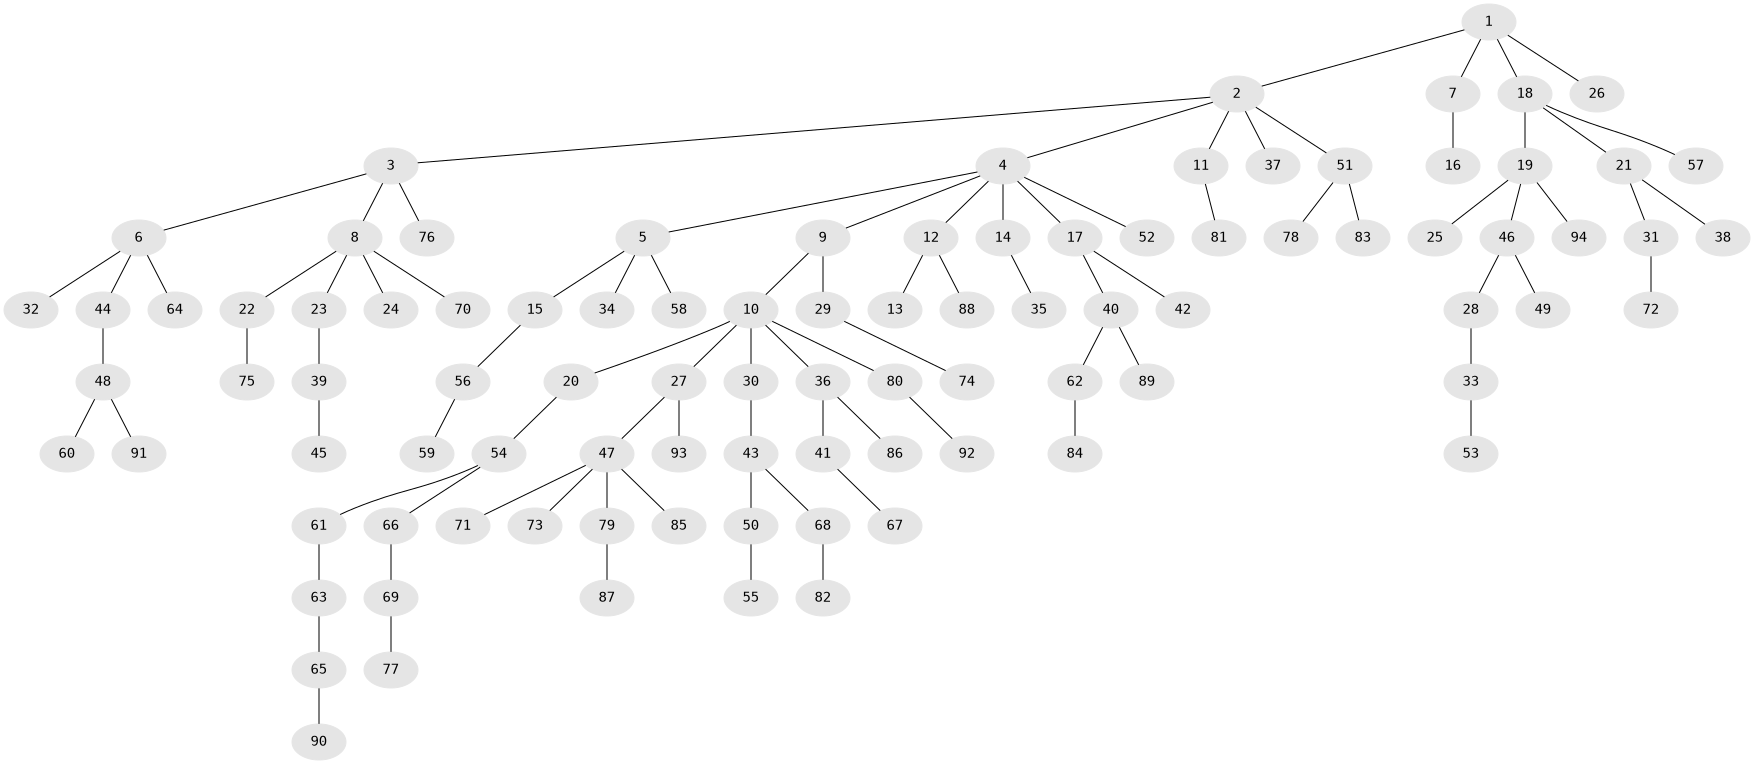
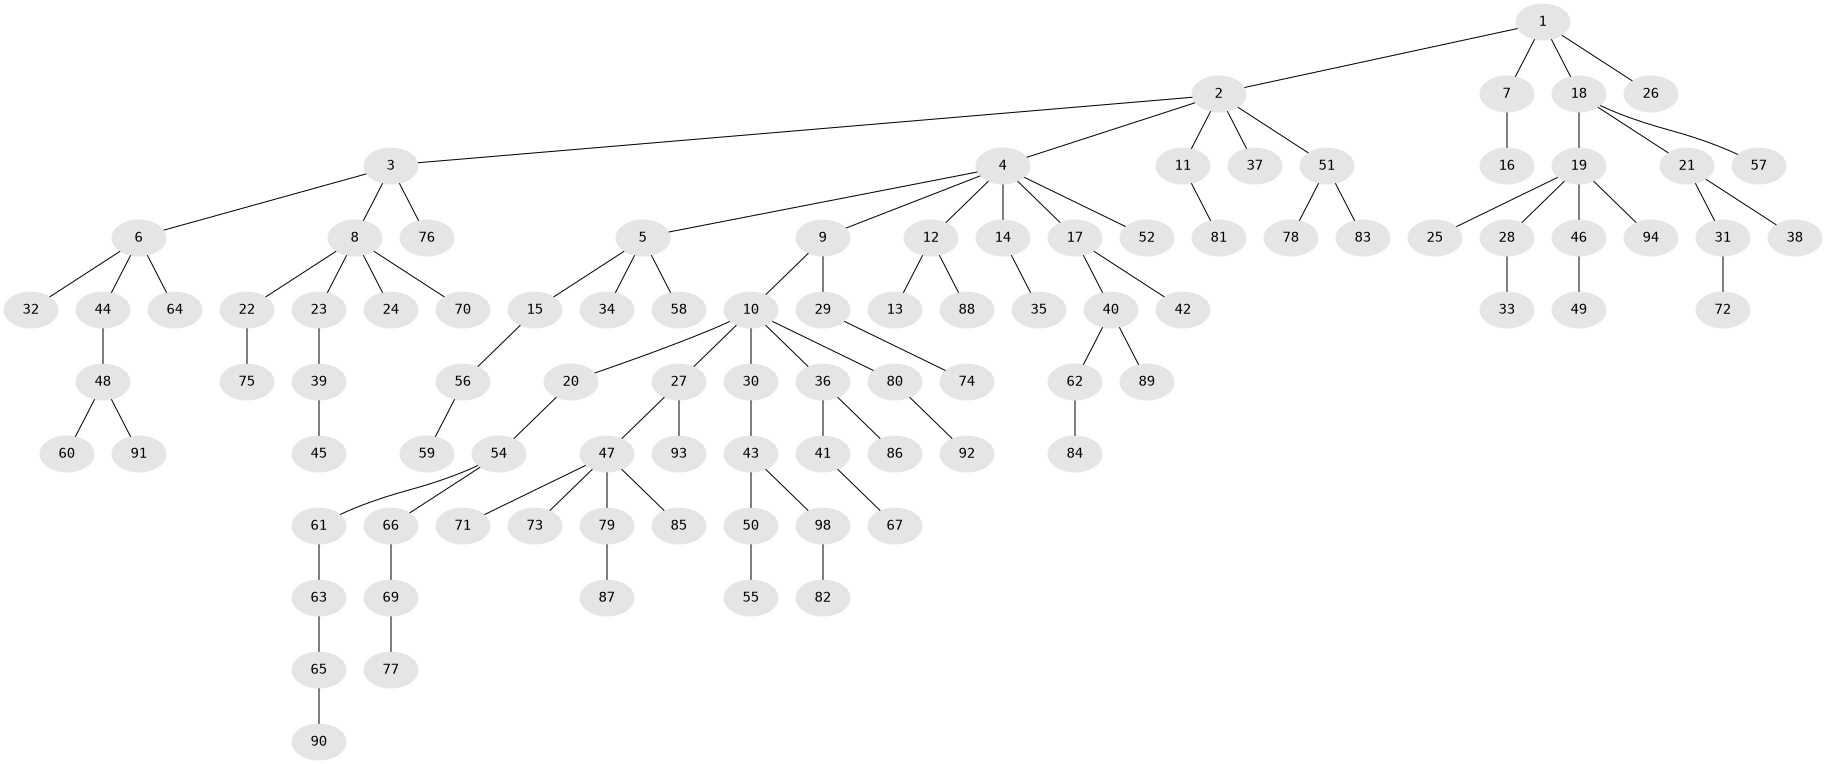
edge "46" -- "28": now "19" -- "28"
node "53": removed
node "68": label "68" -> "98"
